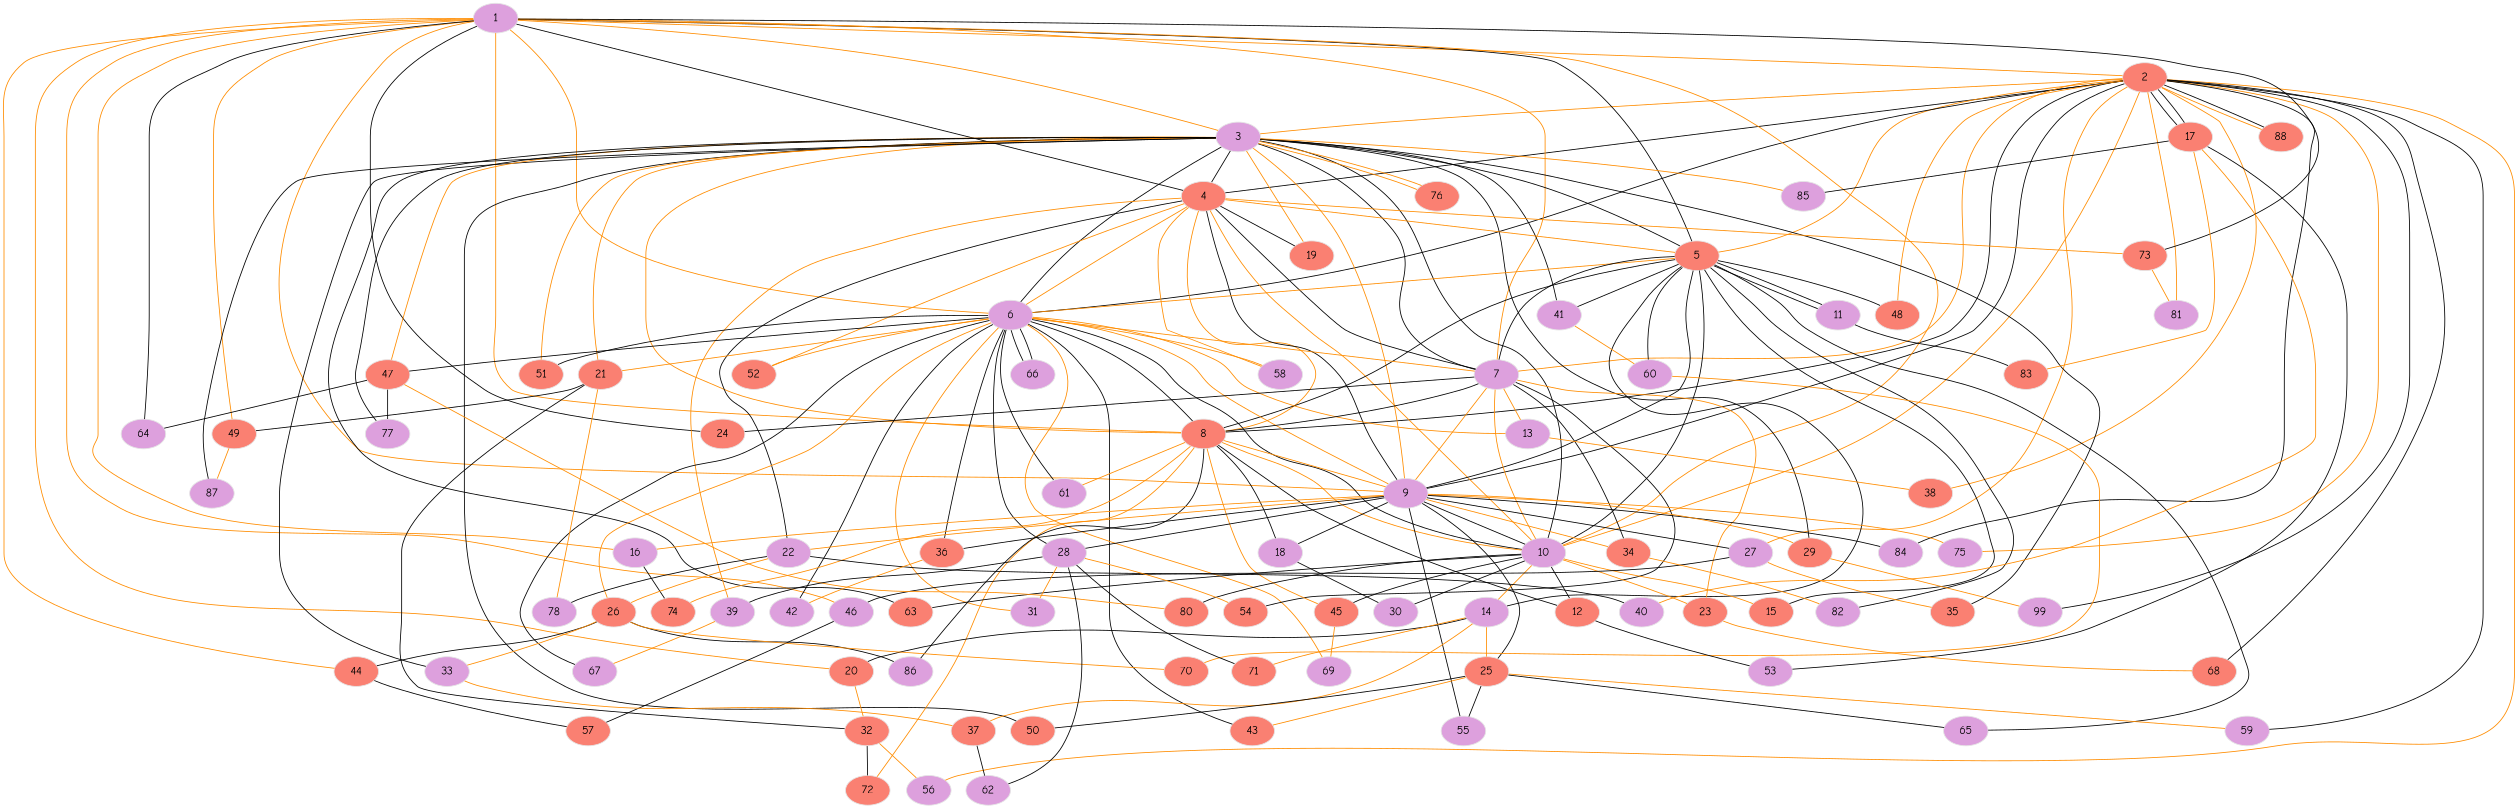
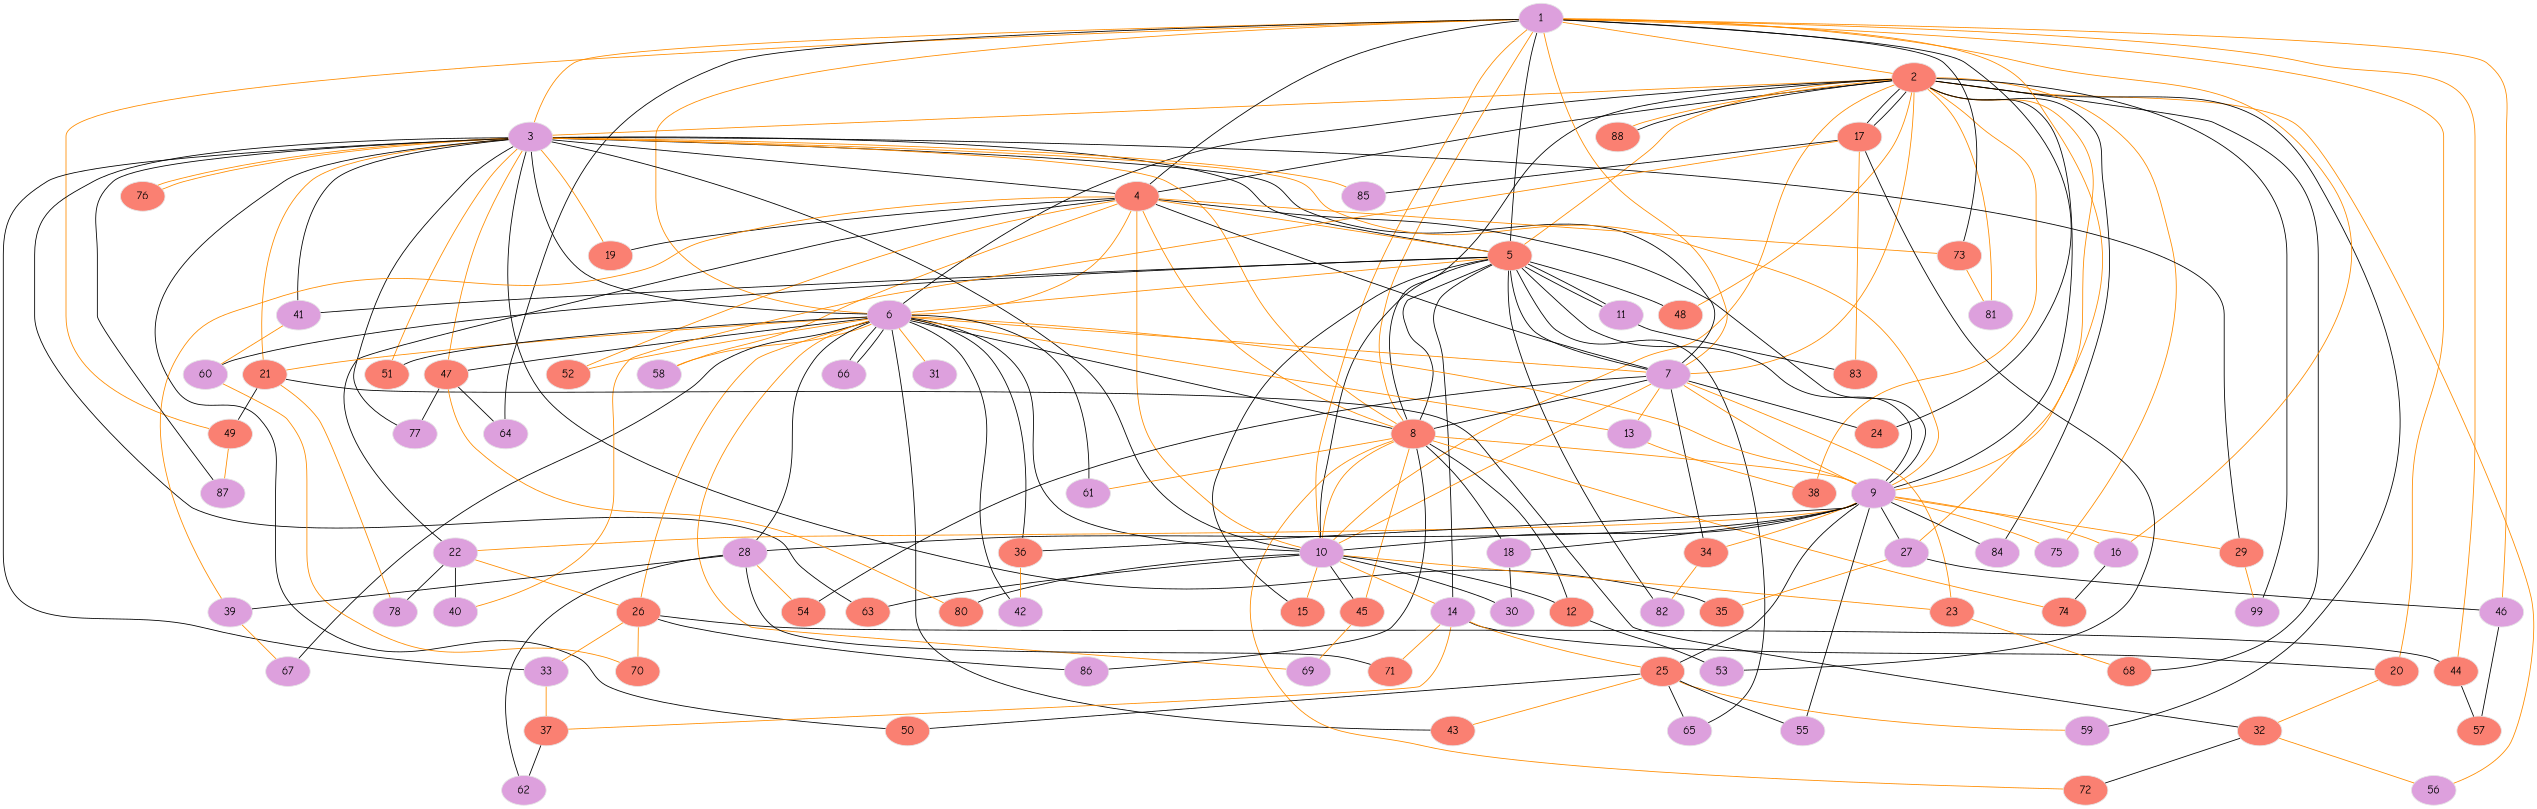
edge "28" -- "31": removed
